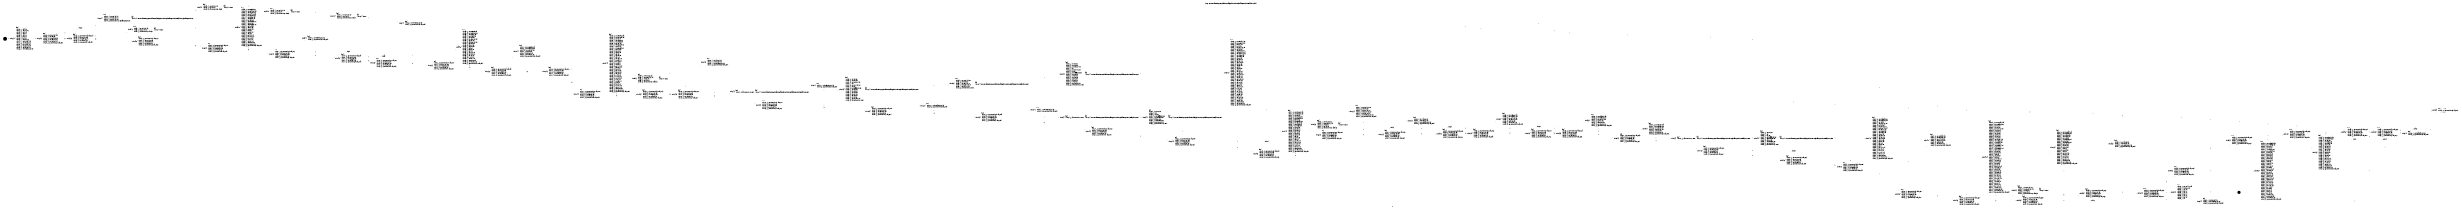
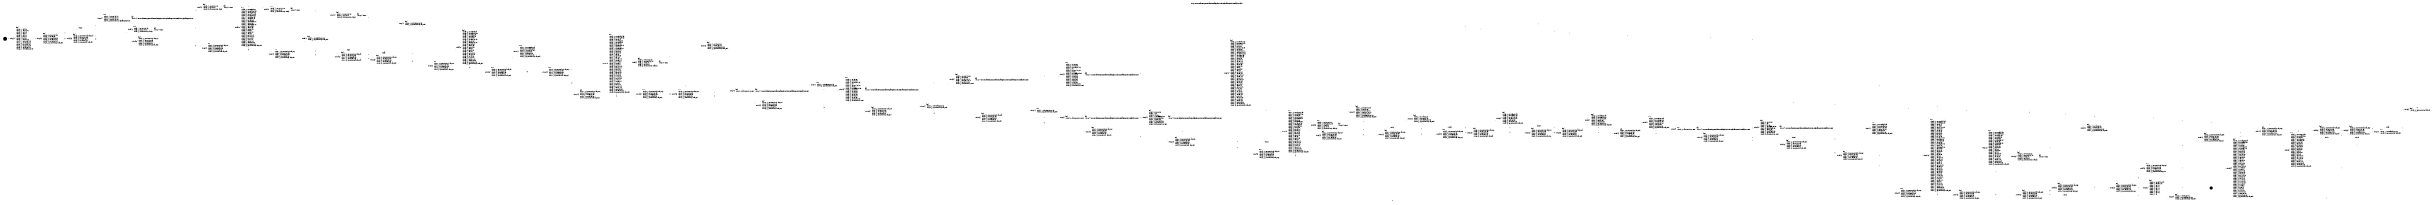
node "0x401eb1 [103]": removed
